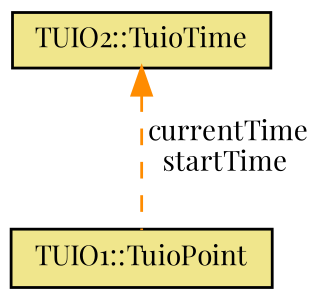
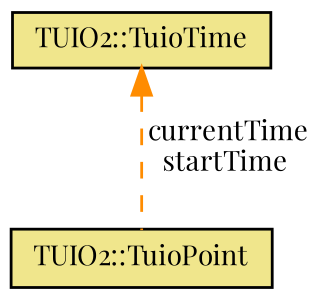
node "TUIO1::TuioPoint": label "TUIO1::TuioPoint" -> "TUIO2::TuioPoint"
